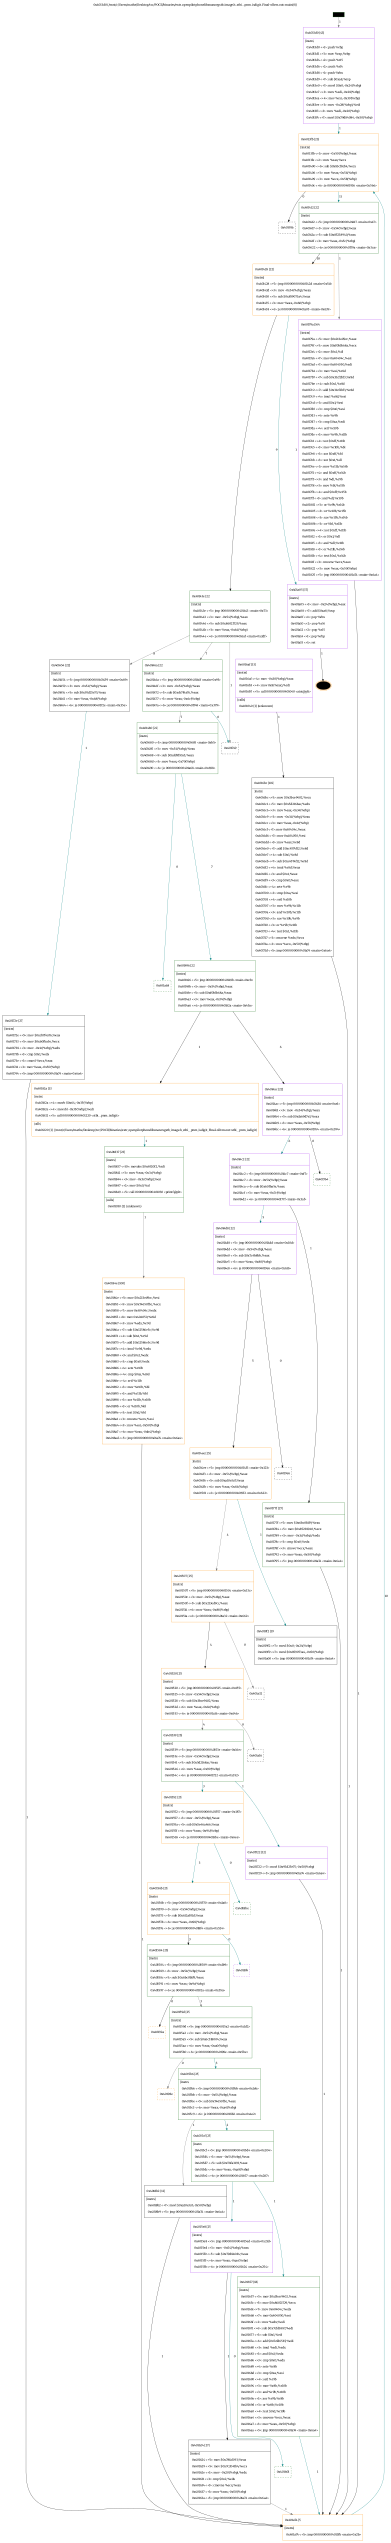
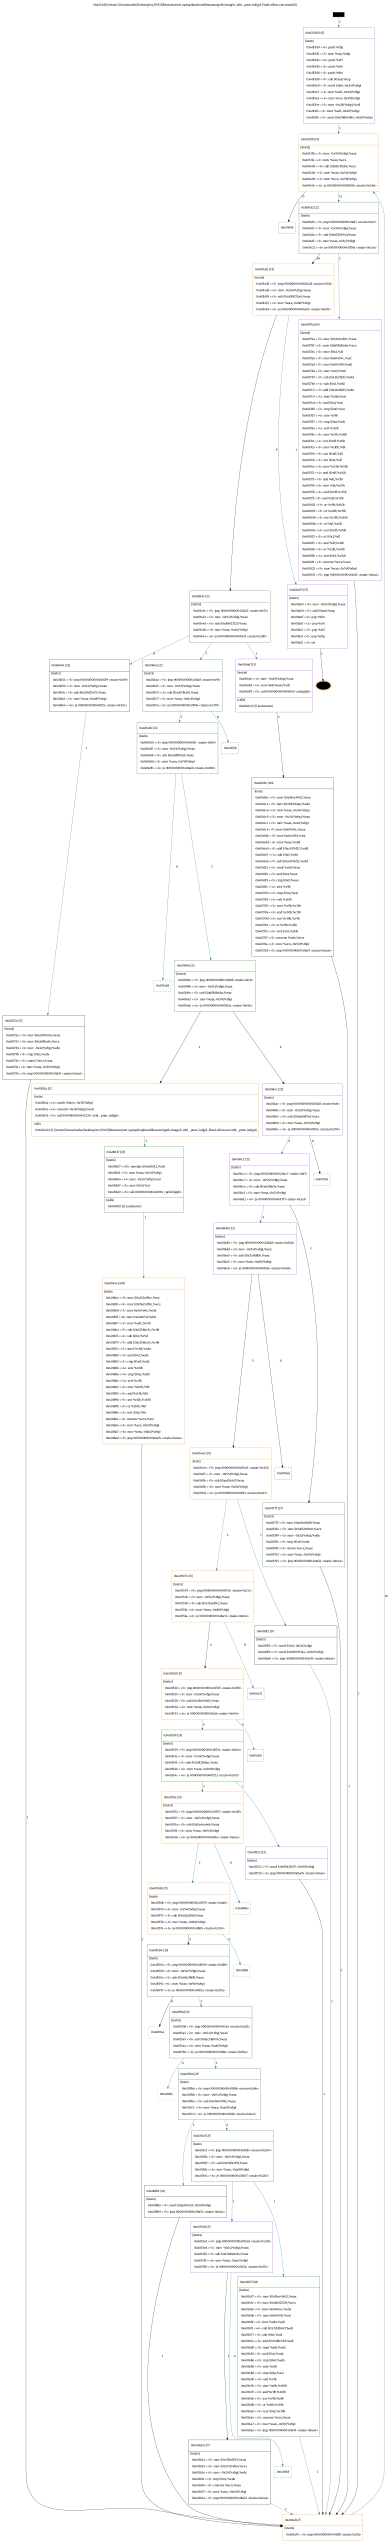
edge "0x40143e [22]" -> "0x401749": now "0x40143e [22]" -> "0x4016af [13]"
edge "0x4019f2 [19]" -> "0x401a74 [5]": added, label "1"
